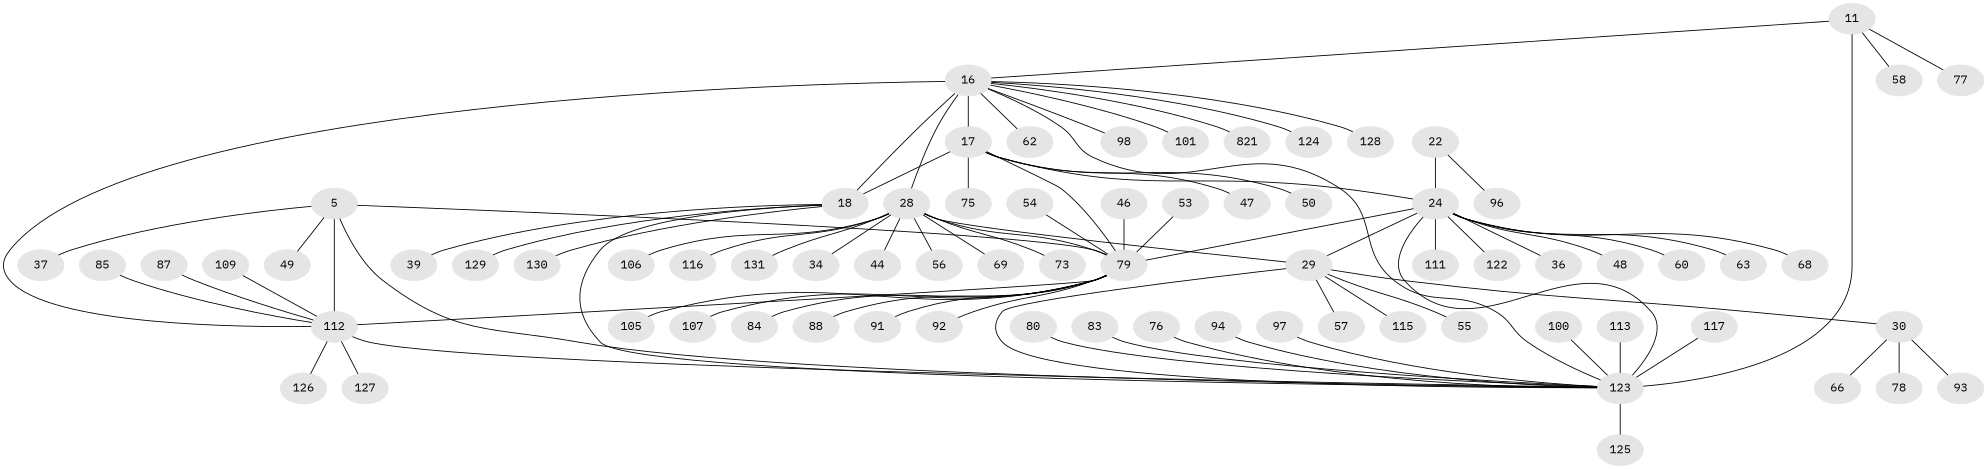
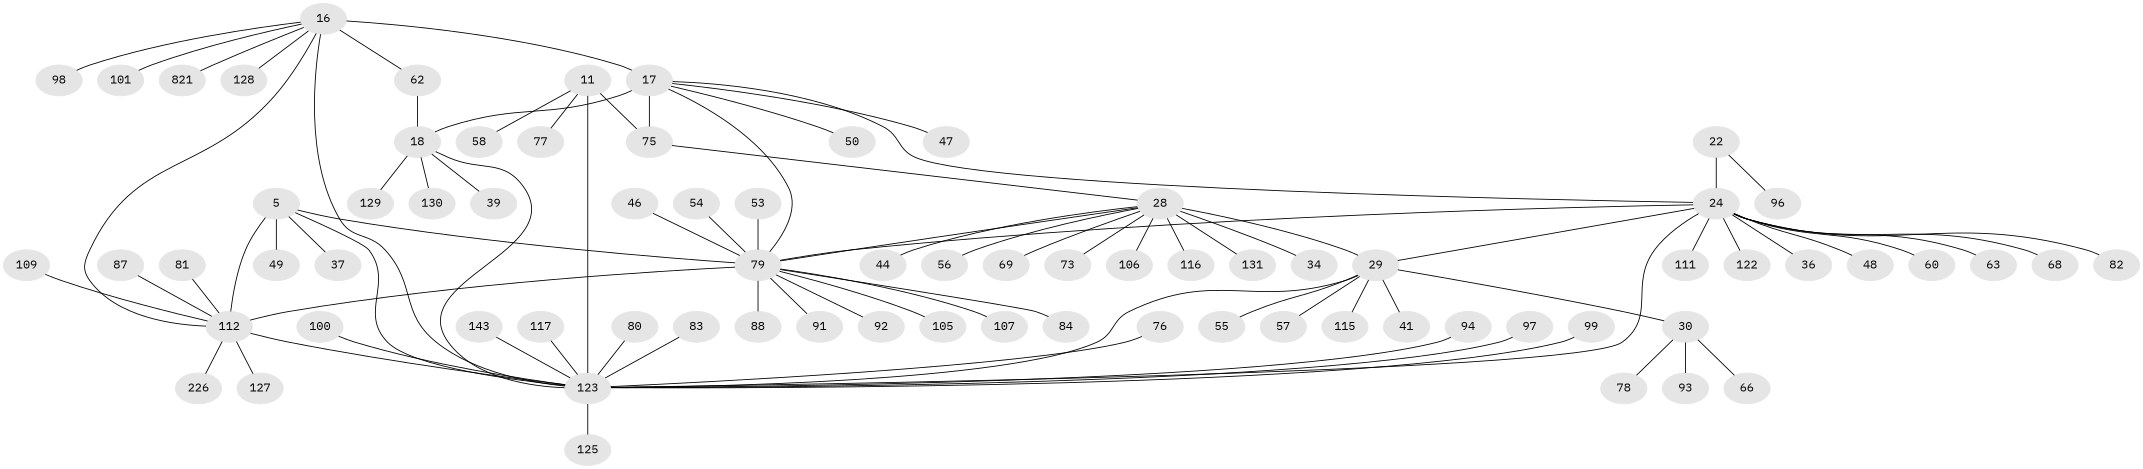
edge "11" -- "16": now "11" -- "75"
edge "16" -- "28": now "75" -- "28"
edge "16" -- "18": now "62" -- "18"
node "124": removed
node "85": label "85" -> "81"
node "82": added
node "41": added
node "99": added
node "113": label "113" -> "143"
node "126": label "126" -> "226"
